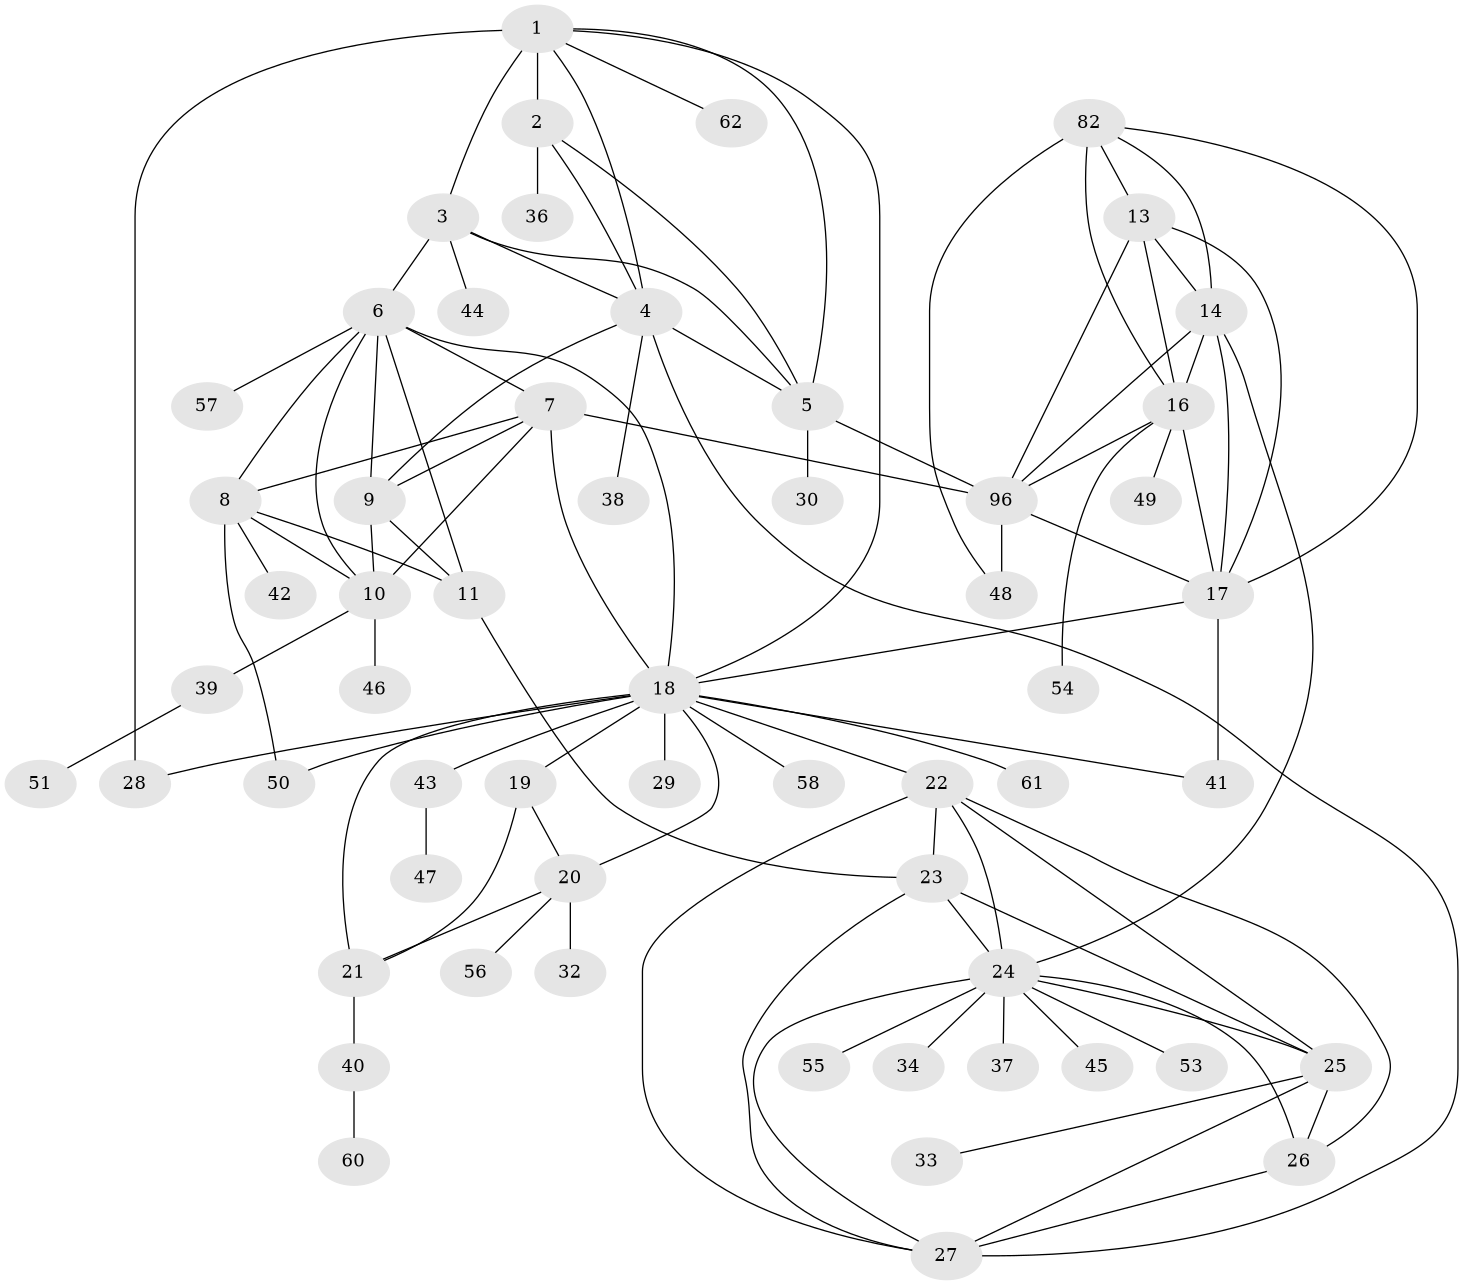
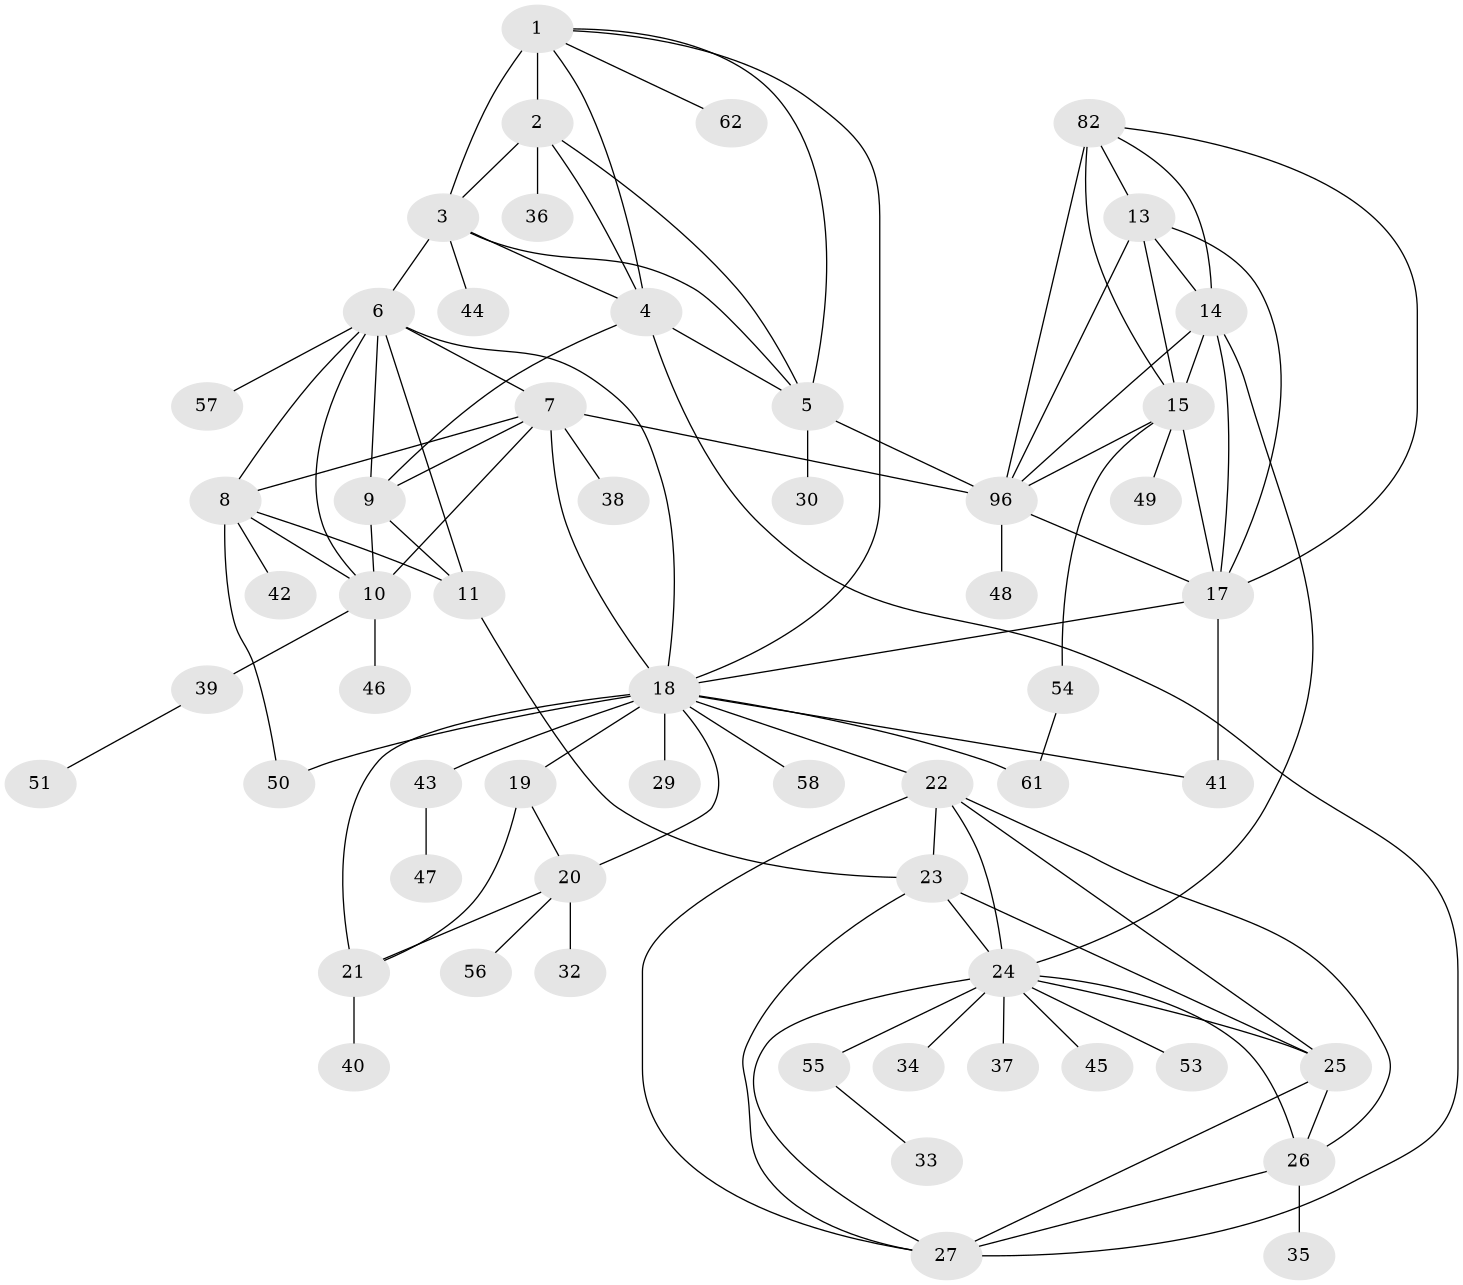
edge "2" -- "3": added
edge "82" -- "48": now "82" -- "96"
edge "4" -- "38": now "7" -- "38"
node "16": label "16" -> "15"
edge "54" -- "61": added
node "28": removed
edge "25" -- "33": now "55" -- "33"
node "60": removed
node "35": added
